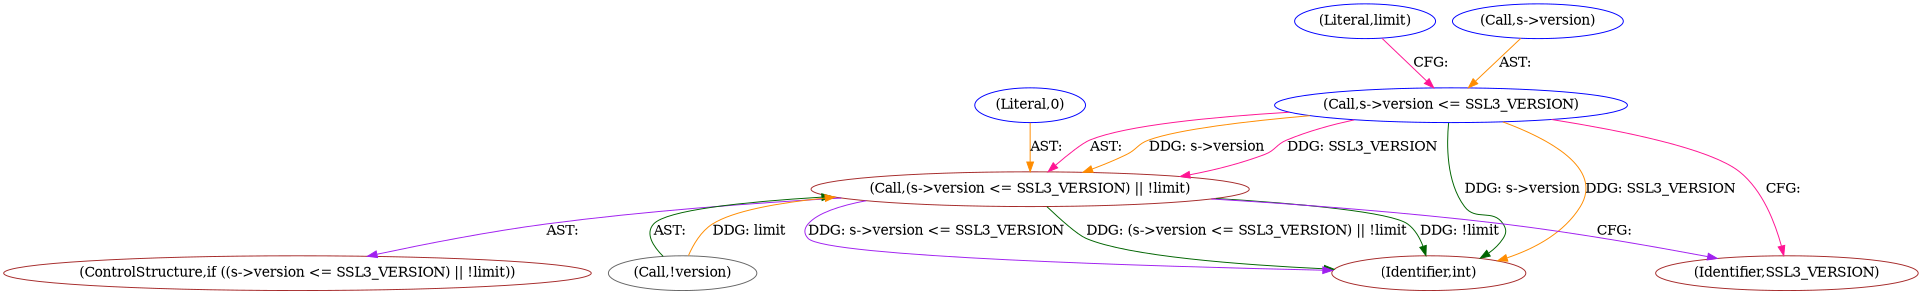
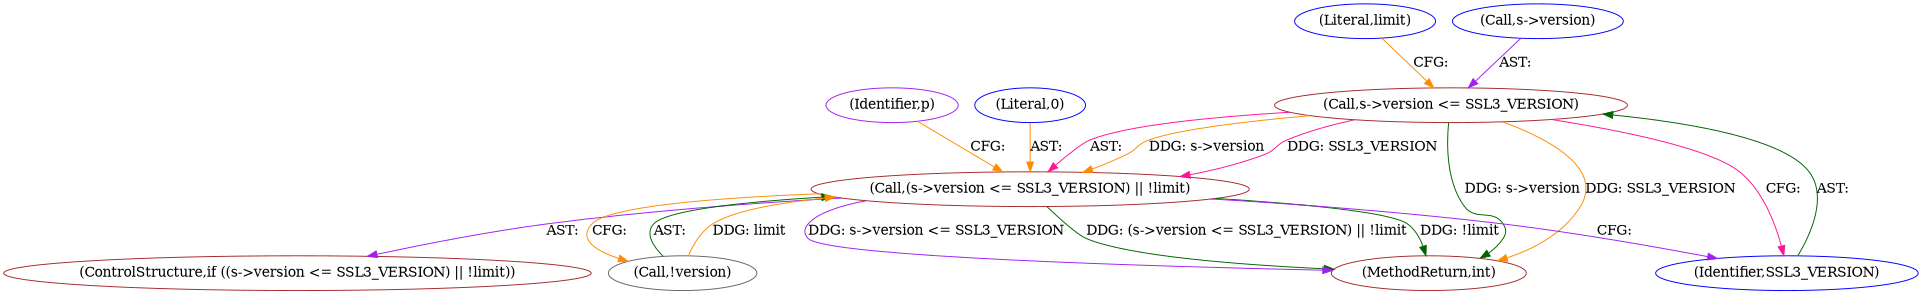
edge "(Literal,limit)" -> "(Call,s->version <= SSL3_VERSION)": color deeppink -> darkorange
edge "(Call,s->version)" -> "(Call,s->version <= SSL3_VERSION)": color darkorange -> purple
node "(Identifier,p)": added
node "(Call,s->version <= SSL3_VERSION)": color blue -> brown
edge "(Identifier,SSL3_VERSION)" -> "(Call,s->version <= SSL3_VERSION)": added, label "AST:"
edge "(Call,(s->version <= SSL3_VERSION) || !limit)" -> "(Call,!version)": added, label "CFG:"
node "(Identifier,int)": label "(Identifier,int)" -> "(MethodReturn,int)"
node "(Identifier,SSL3_VERSION)": color brown -> blue
